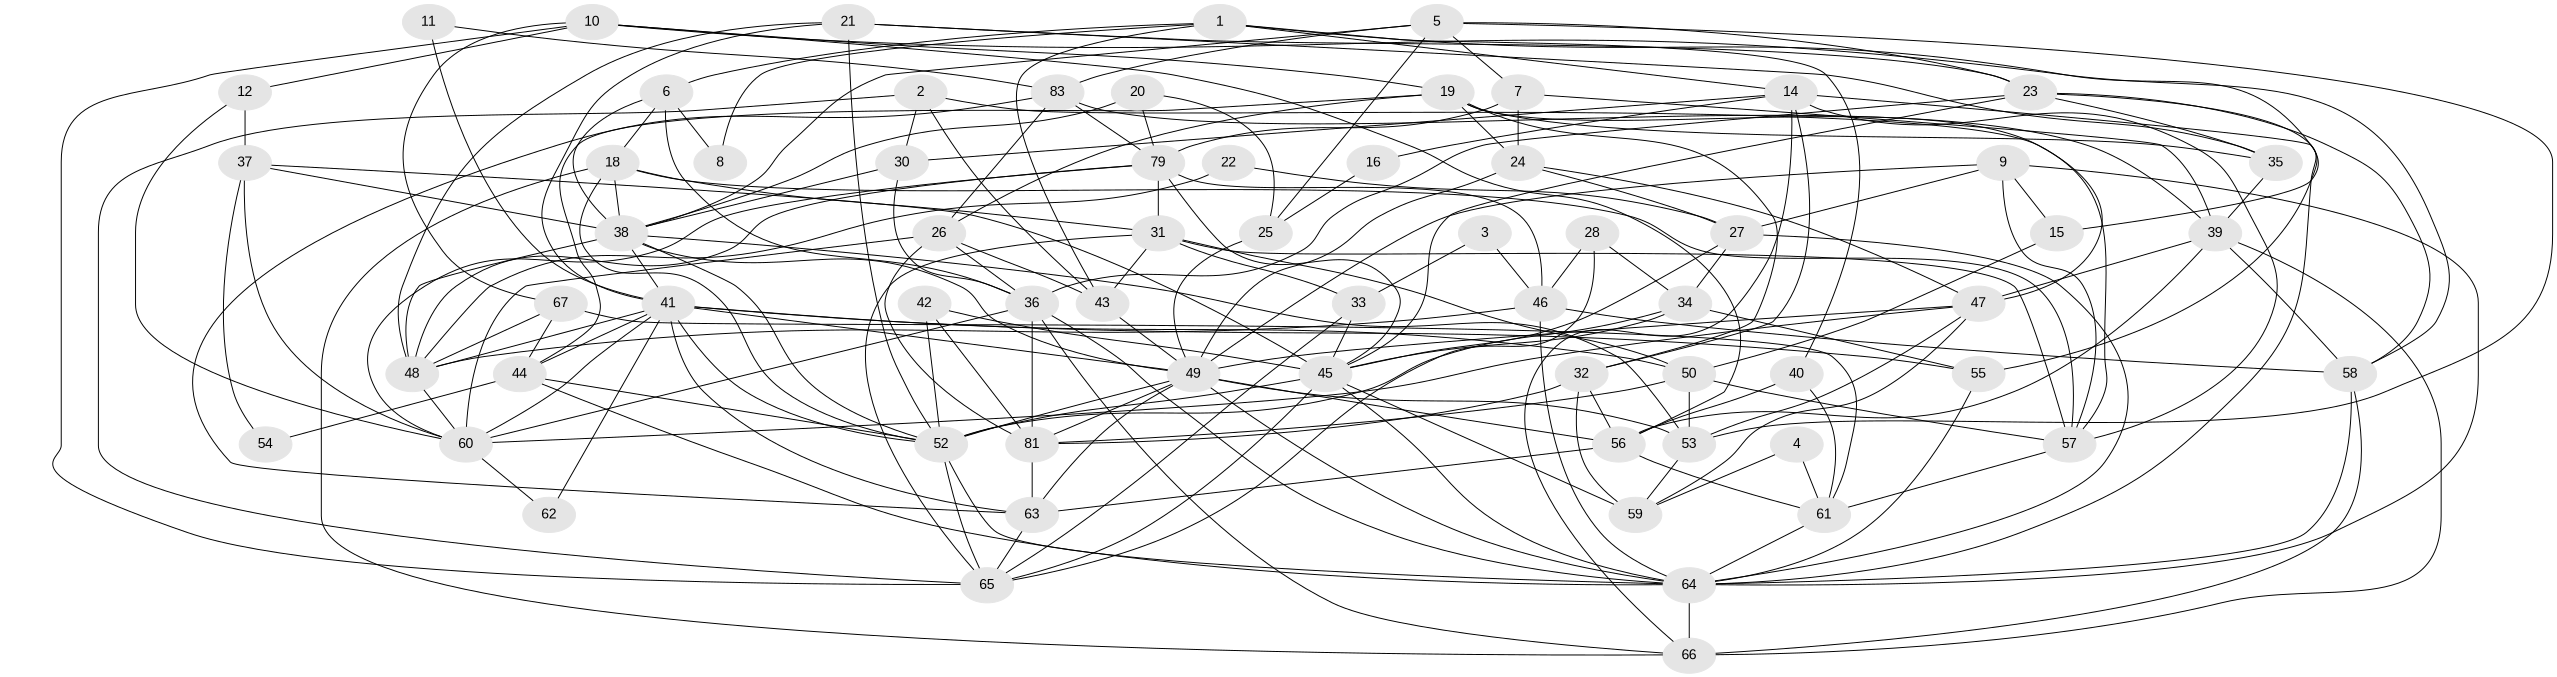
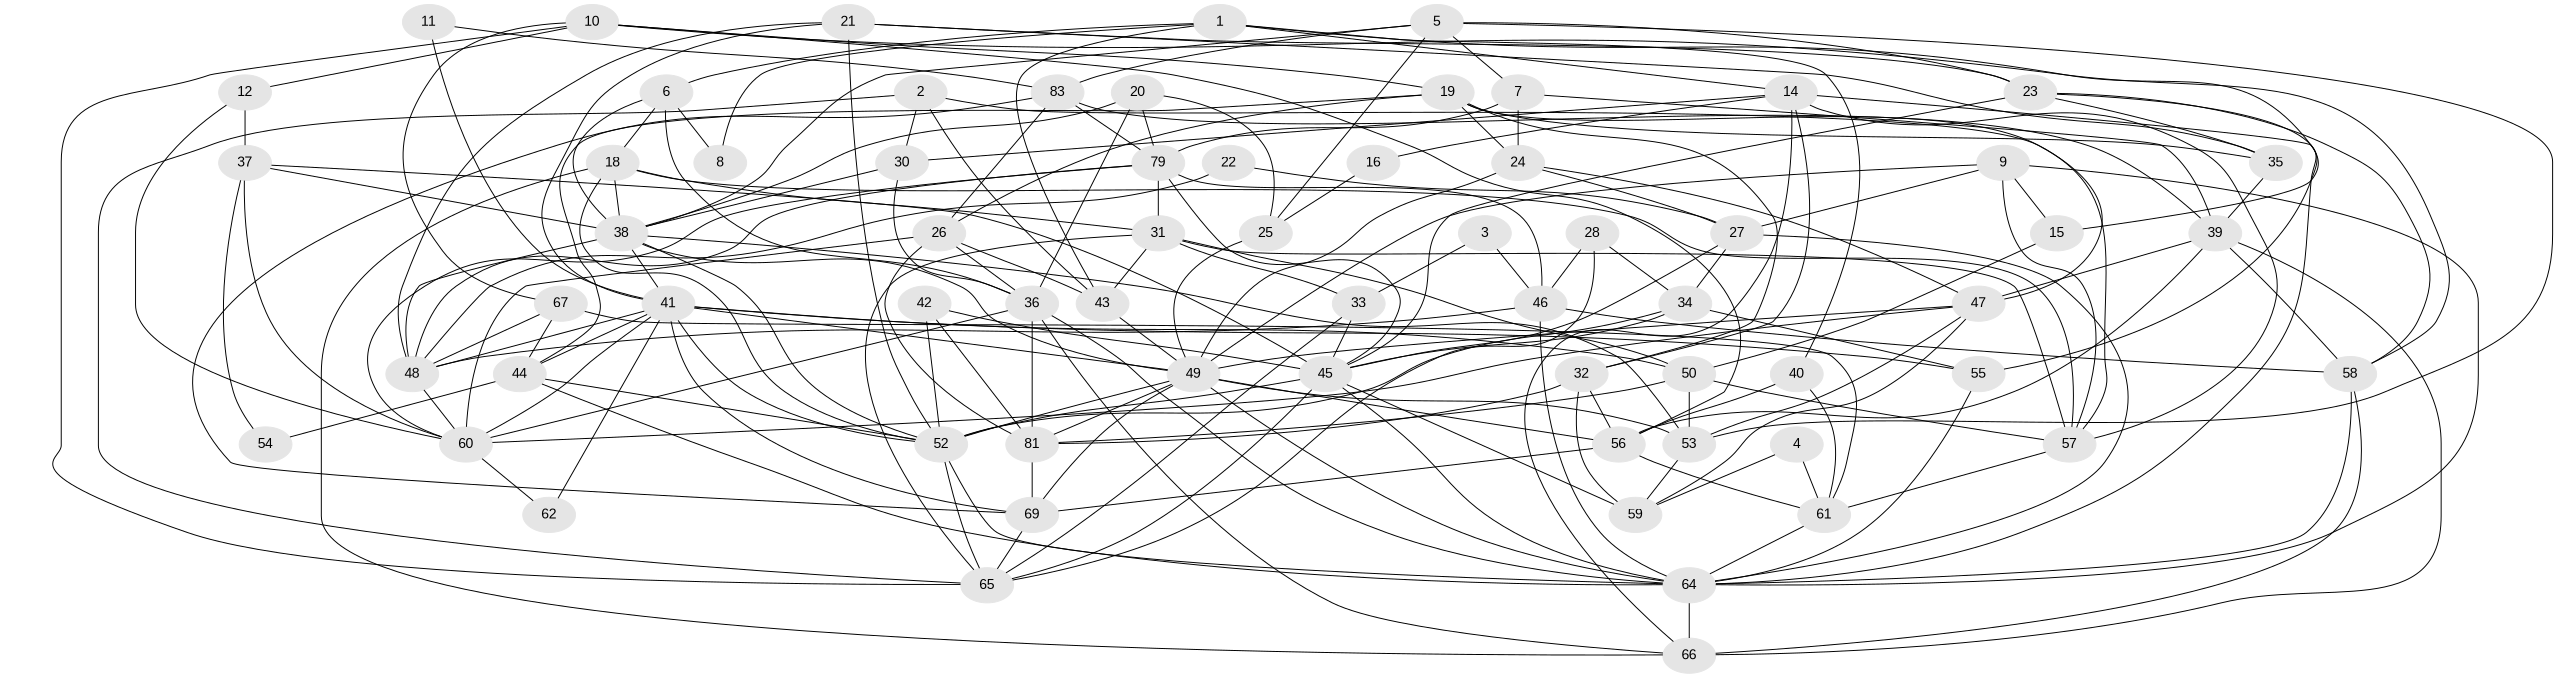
edge "23" -- "36": now "20" -- "36"
node "63": label "63" -> "69"
